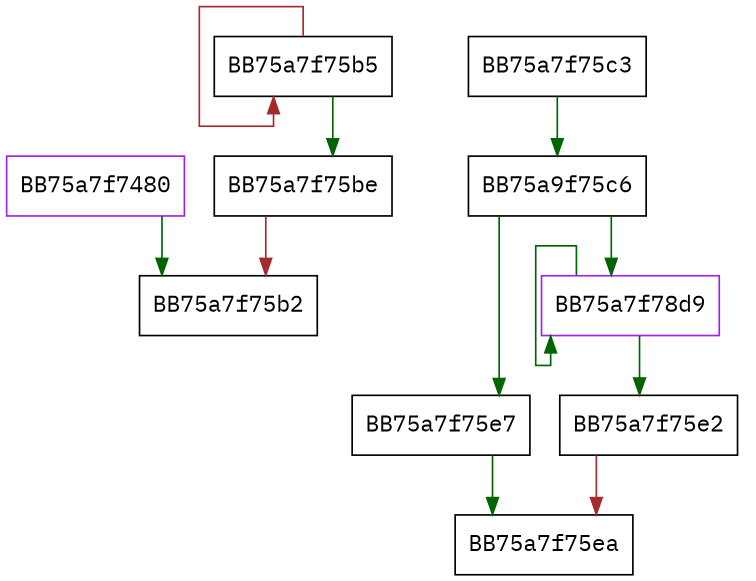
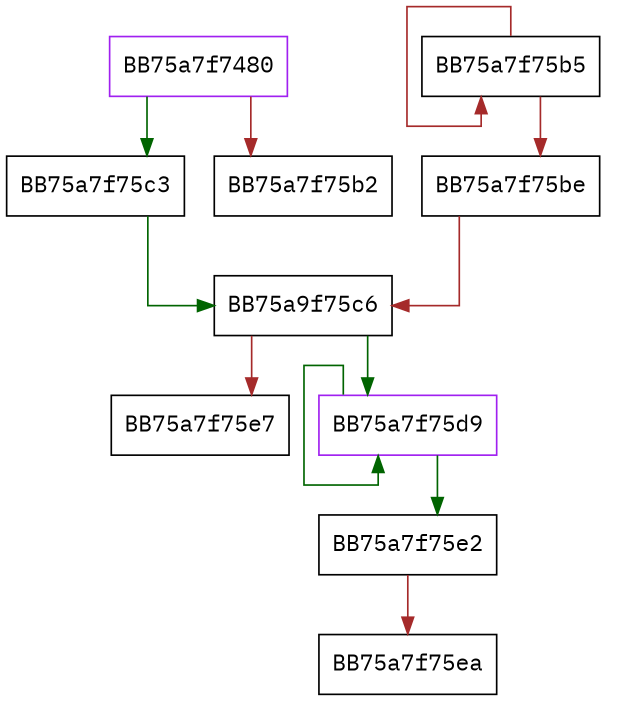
edge "BB75a7f7480" -> "BB75a7f75c3": added
edge "BB75a7f75b5" -> "BB75a7f75be": color darkgreen -> brown
edge "BB75a7f7480" -> "BB75a7f75b2": color darkgreen -> brown
edge "BB75a7f75be" -> "BB75a7f75b2": now "BB75a7f75be" -> "BB75a9f75c6"
edge "BB75a9f75c6" -> "BB75a7f75e7": color darkgreen -> brown
node "BB75a7f78d9": label "BB75a7f78d9" -> "BB75a7f75d9"
edge "BB75a7f75e7" -> "BB75a7f75ea": removed
